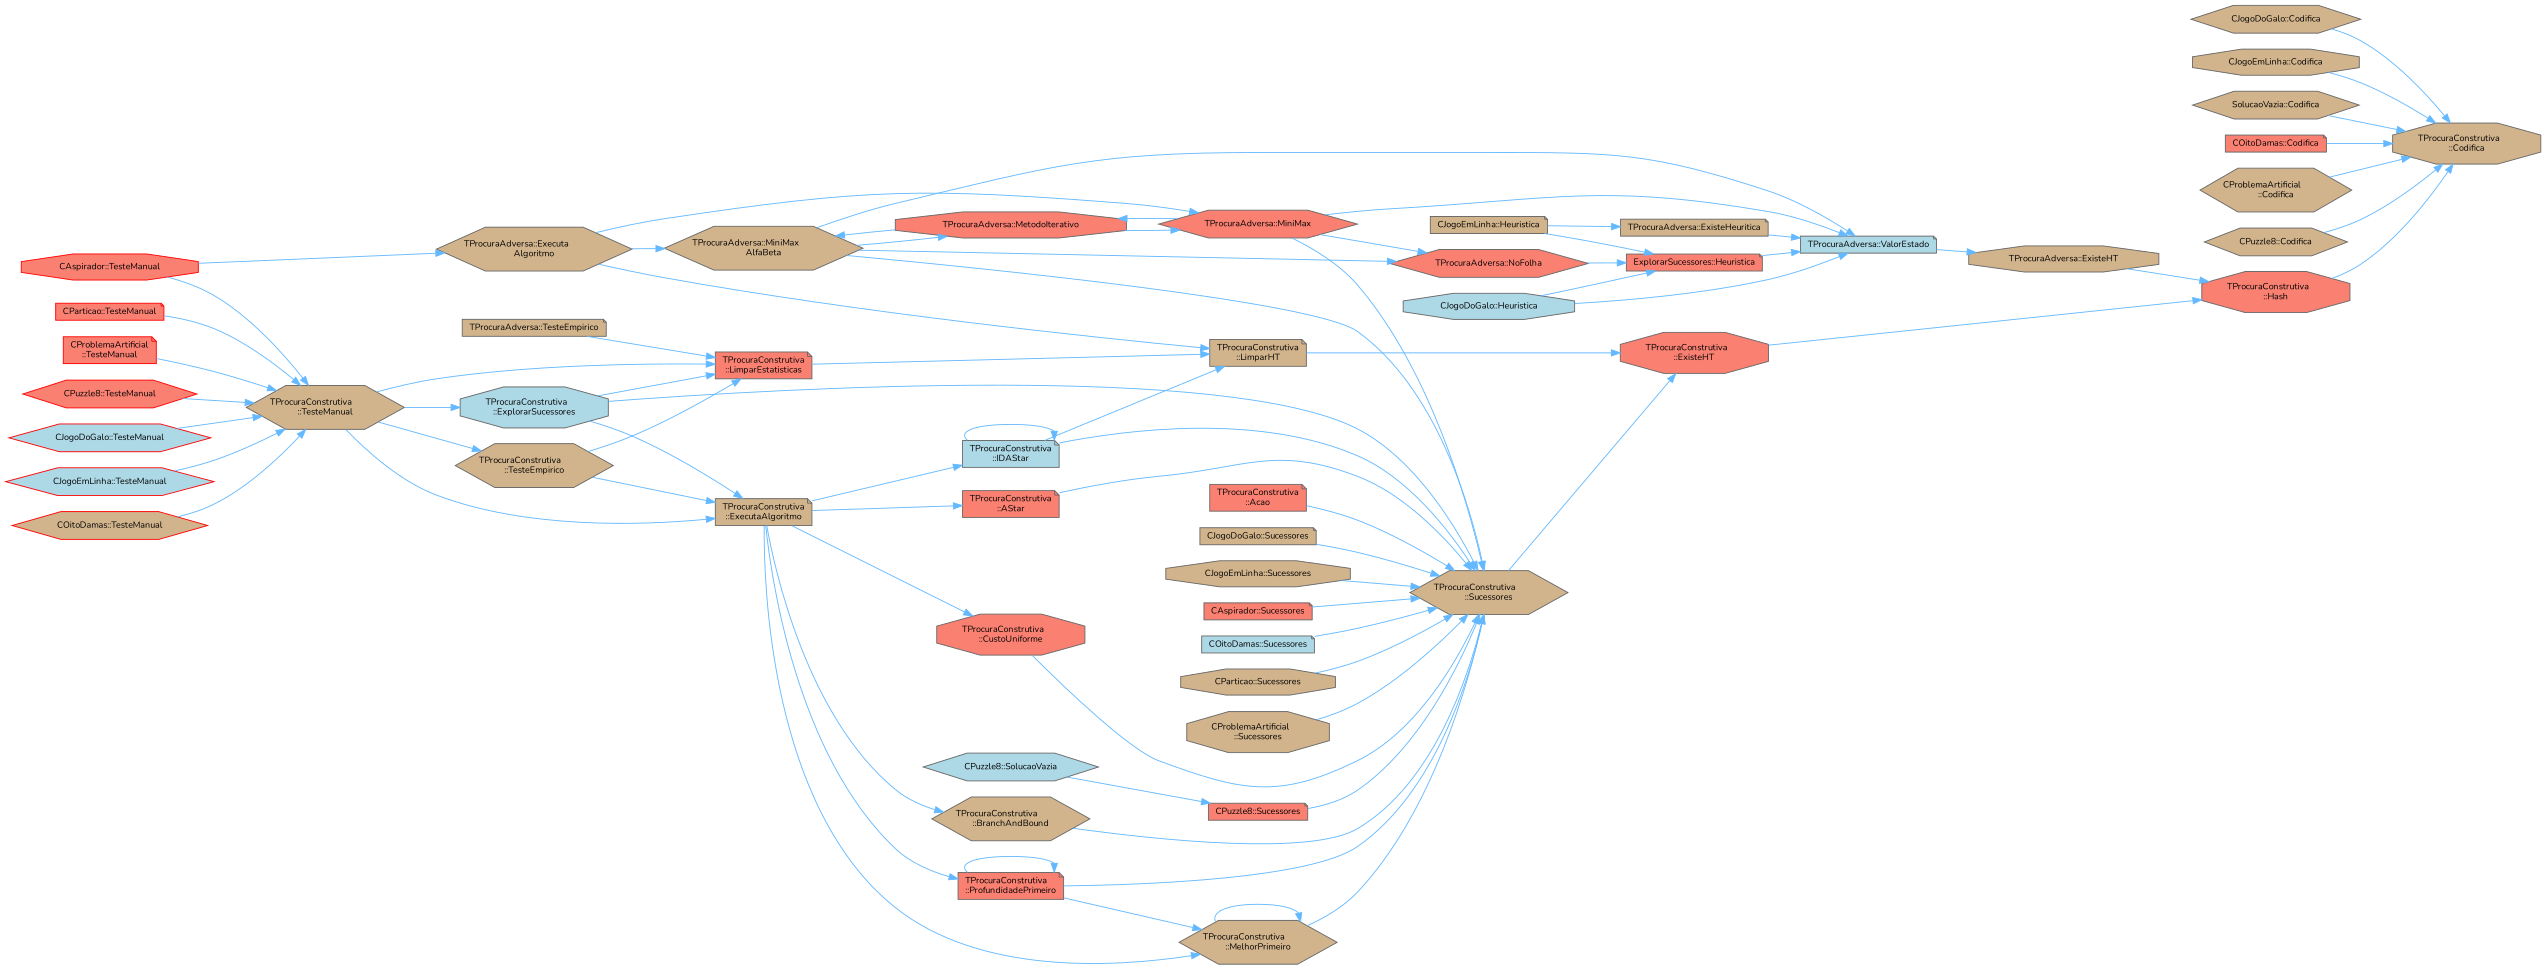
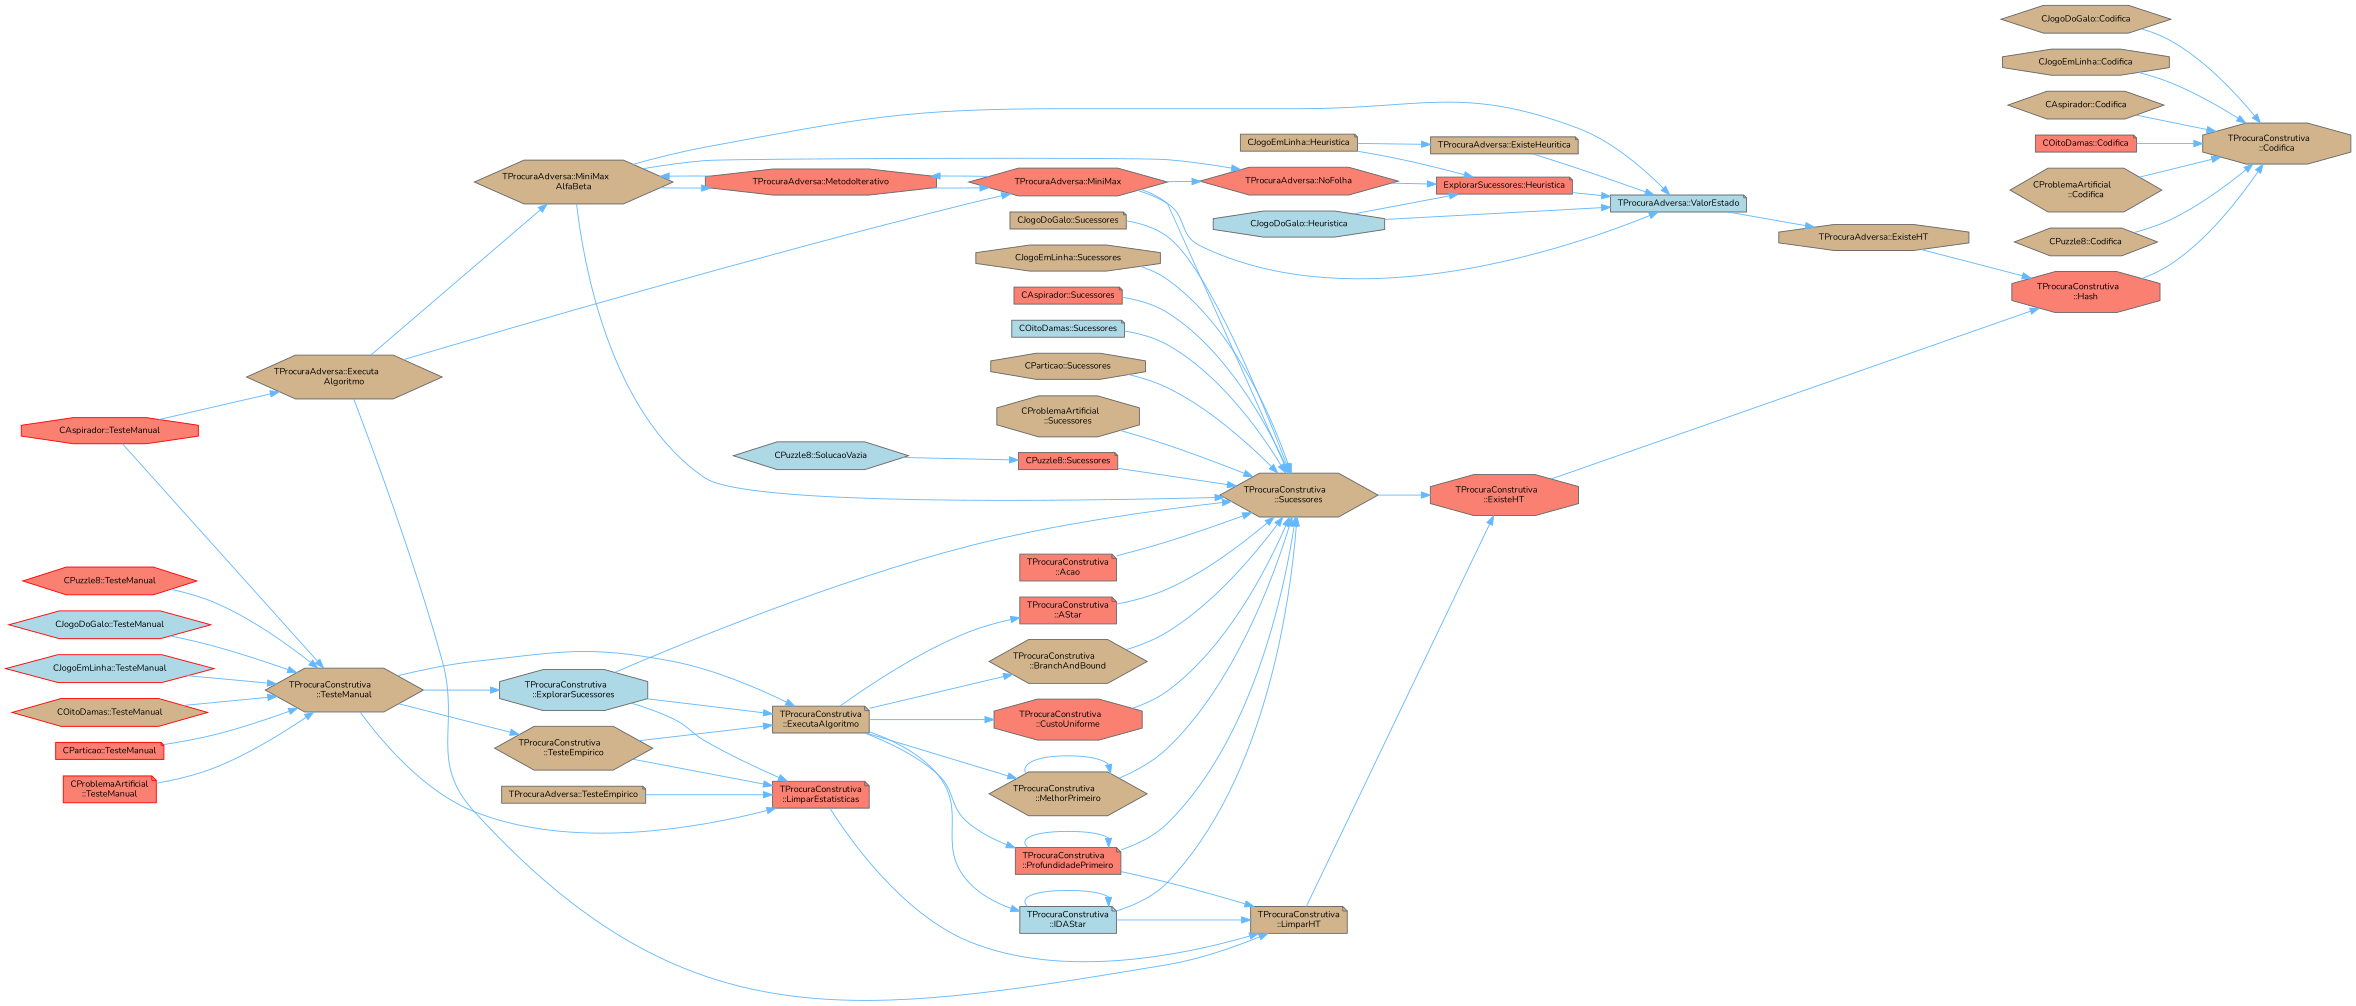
node "SolucaoVazia::Codifica": label "SolucaoVazia::Codifica" -> "CAspirador::Codifica"
edge "TProcuraConstrutiva ::ProfundidadePrimeiro" -> "TProcuraConstrutiva ::MelhorPrimeiro": now "TProcuraConstrutiva ::ProfundidadePrimeiro" -> "TProcuraConstrutiva ::LimparHT"
